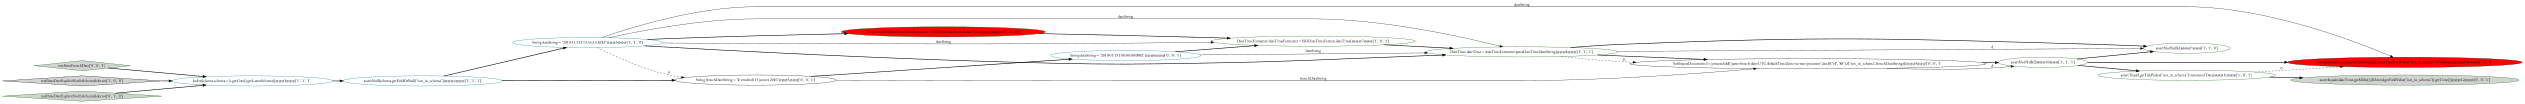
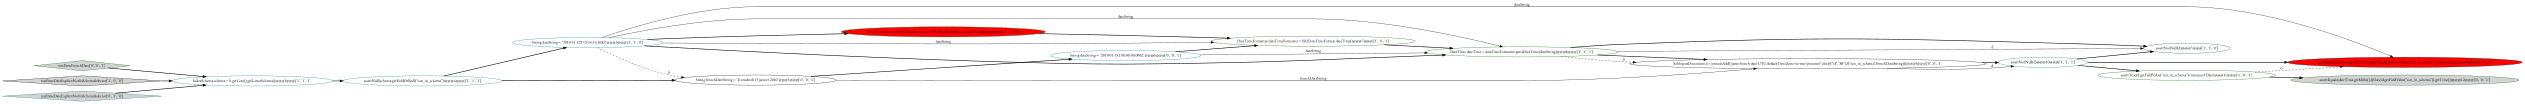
node "assertNotNull(d)@@@10@@@['1', '1', '1']": color darkgreen -> teal
node "testParseDateExplicitNotInSchemaSelector['0', '1', '0']": color darkgreen -> teal
